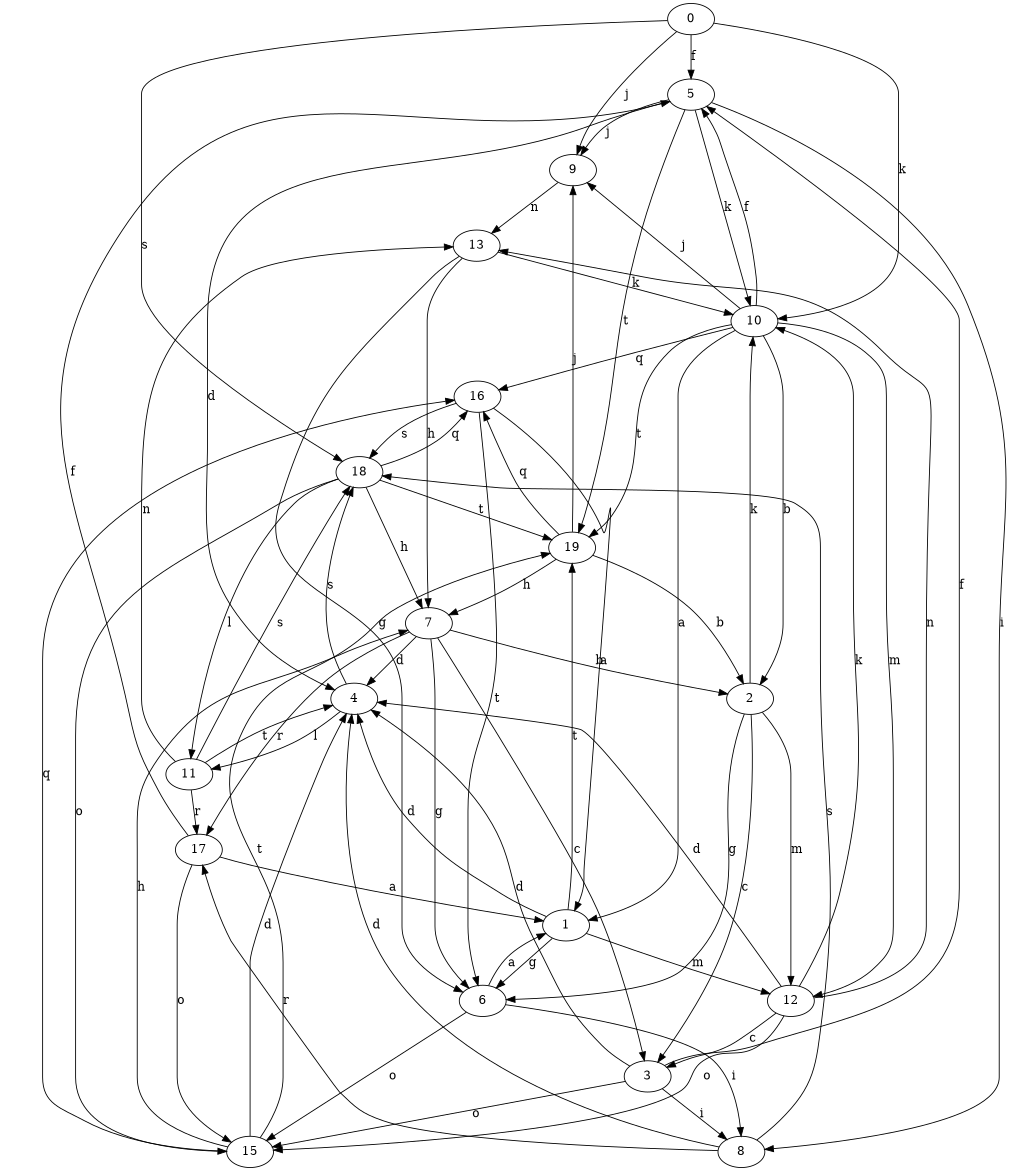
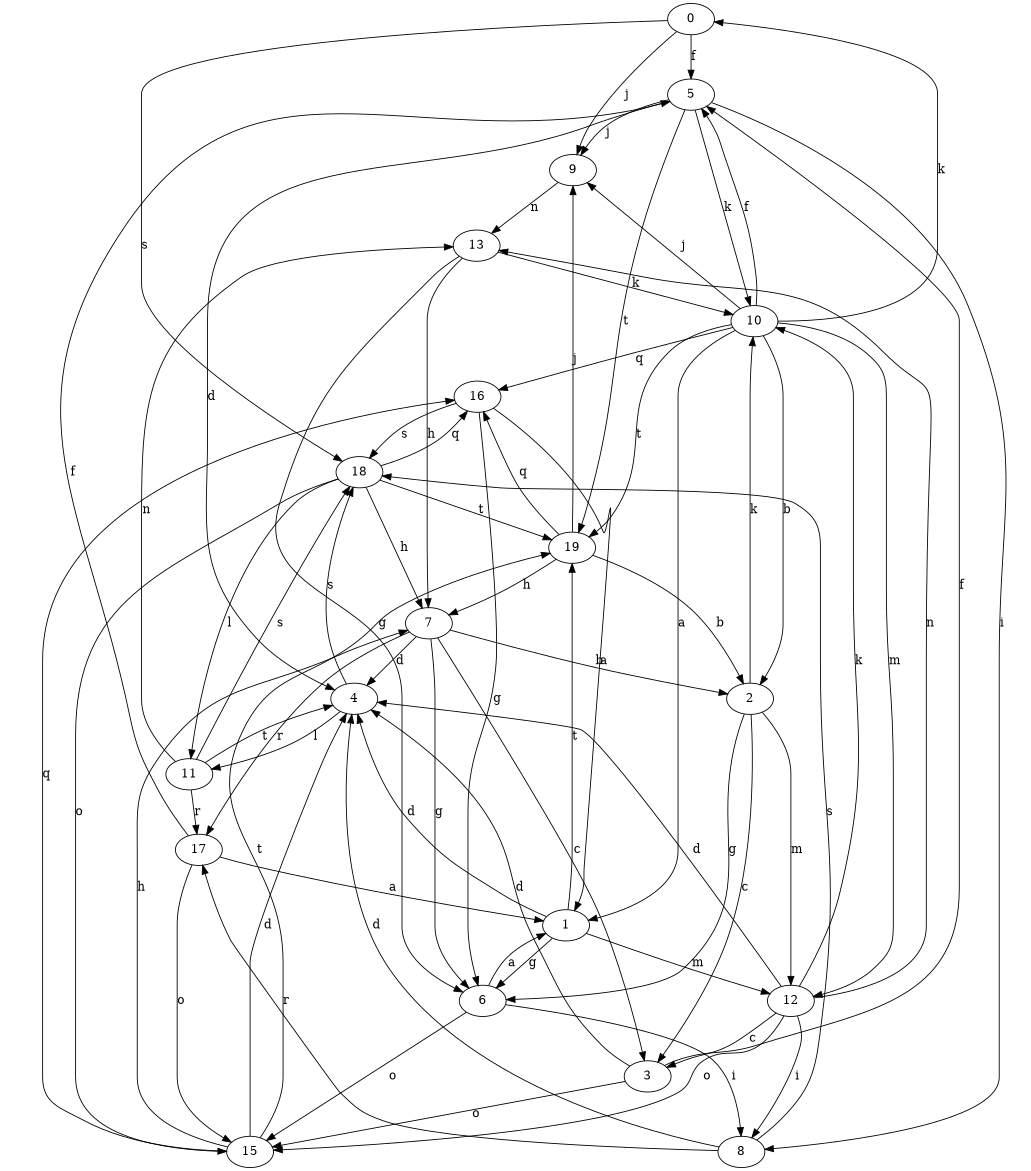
edge "0" -> "10": reversed
edge "16" -> "6": label "t" -> "g"
edge "3" -> "8": now "12" -> "8"
